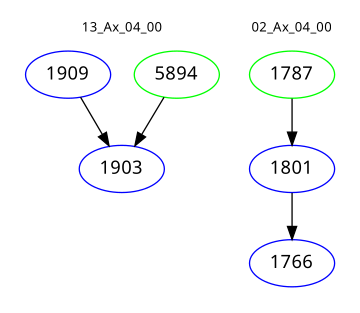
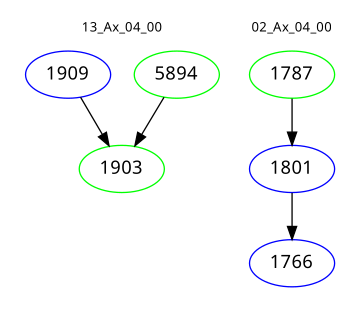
node "1903": color blue -> green
